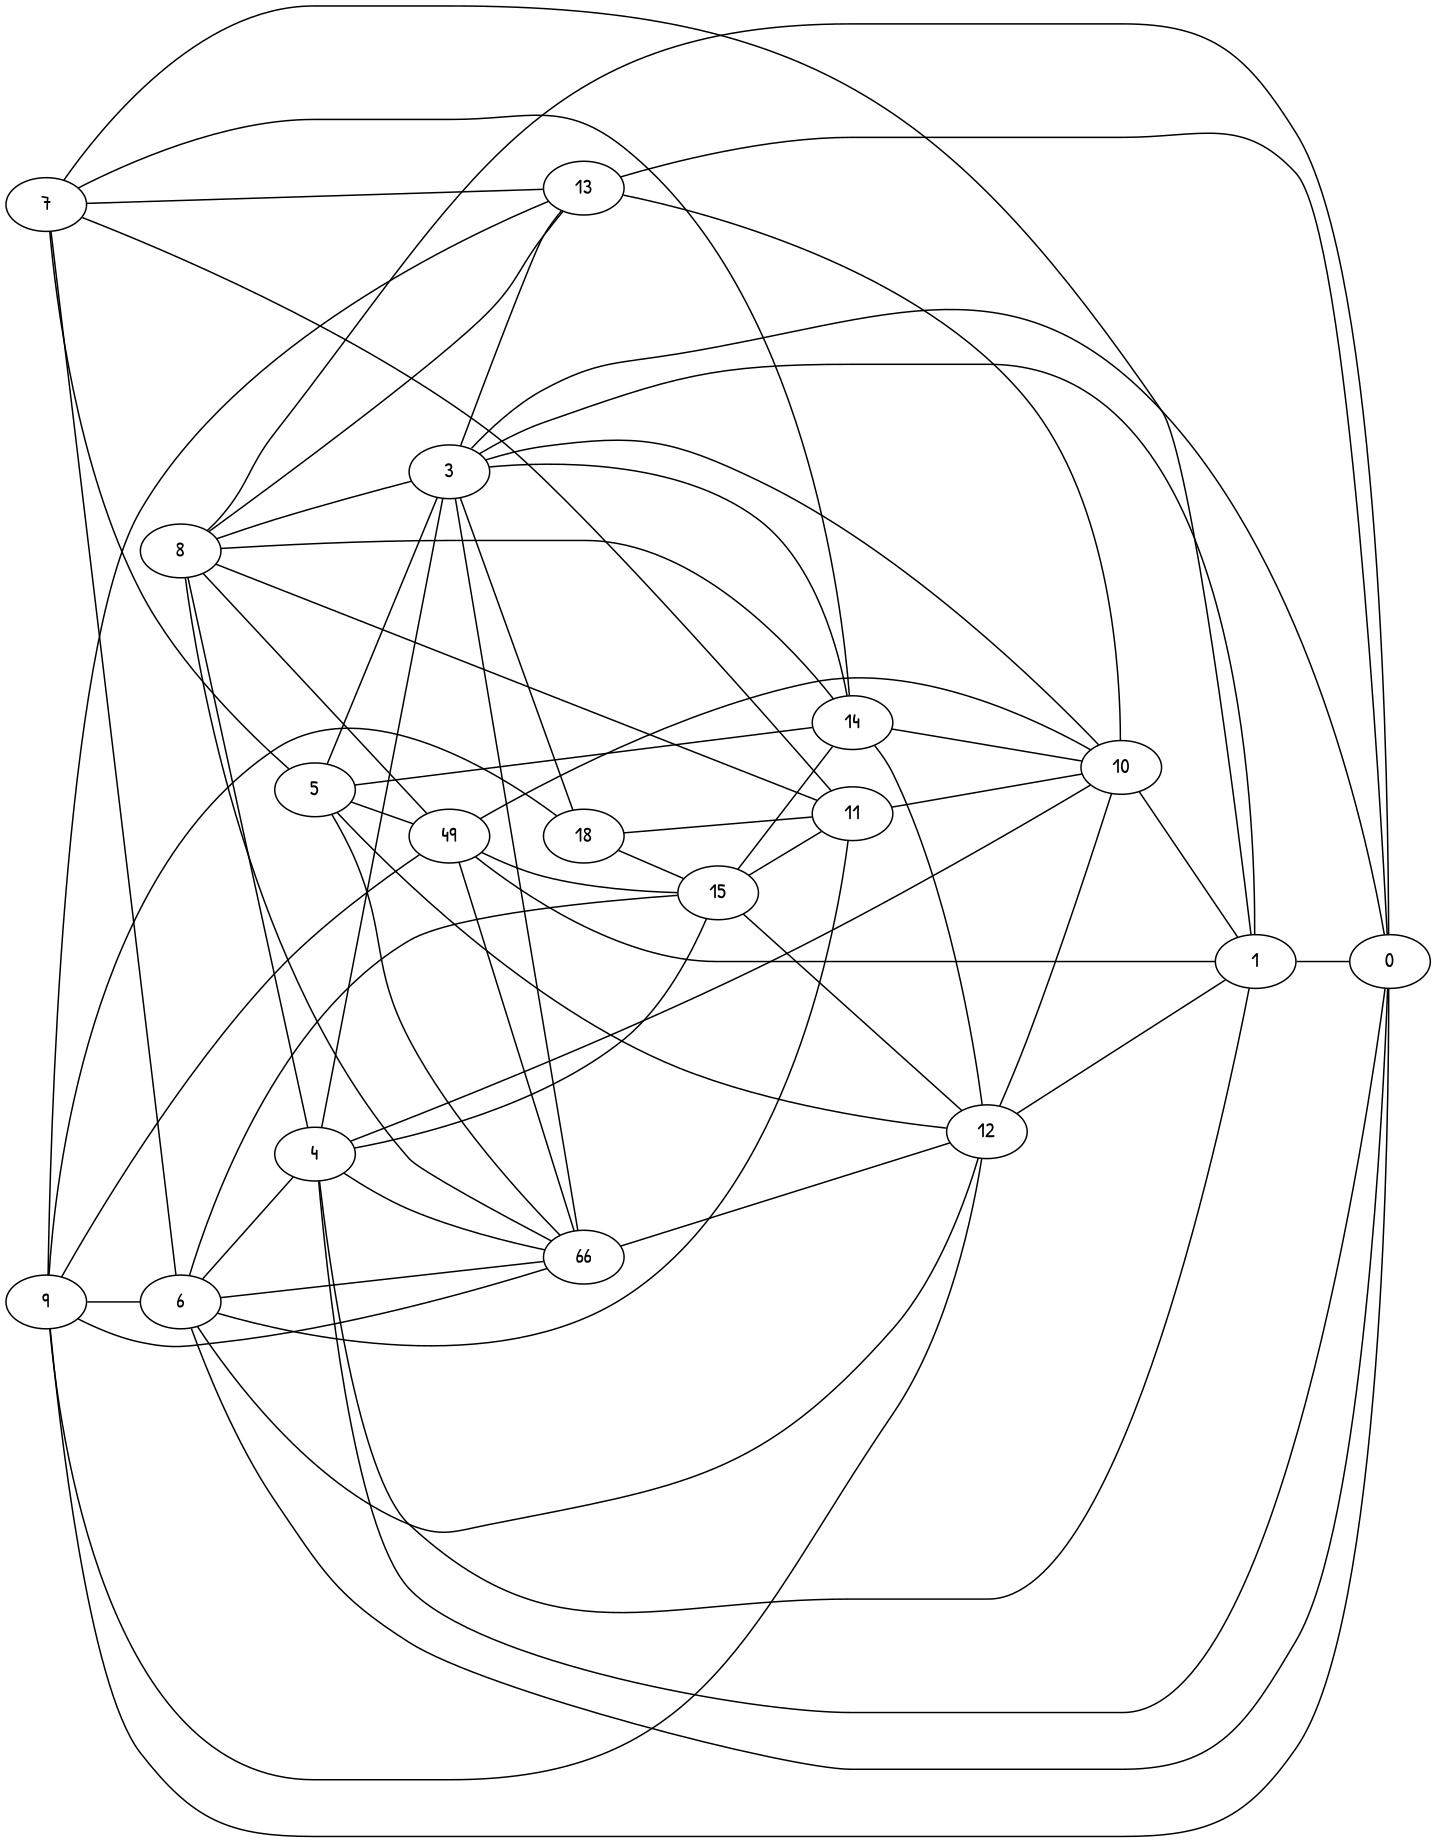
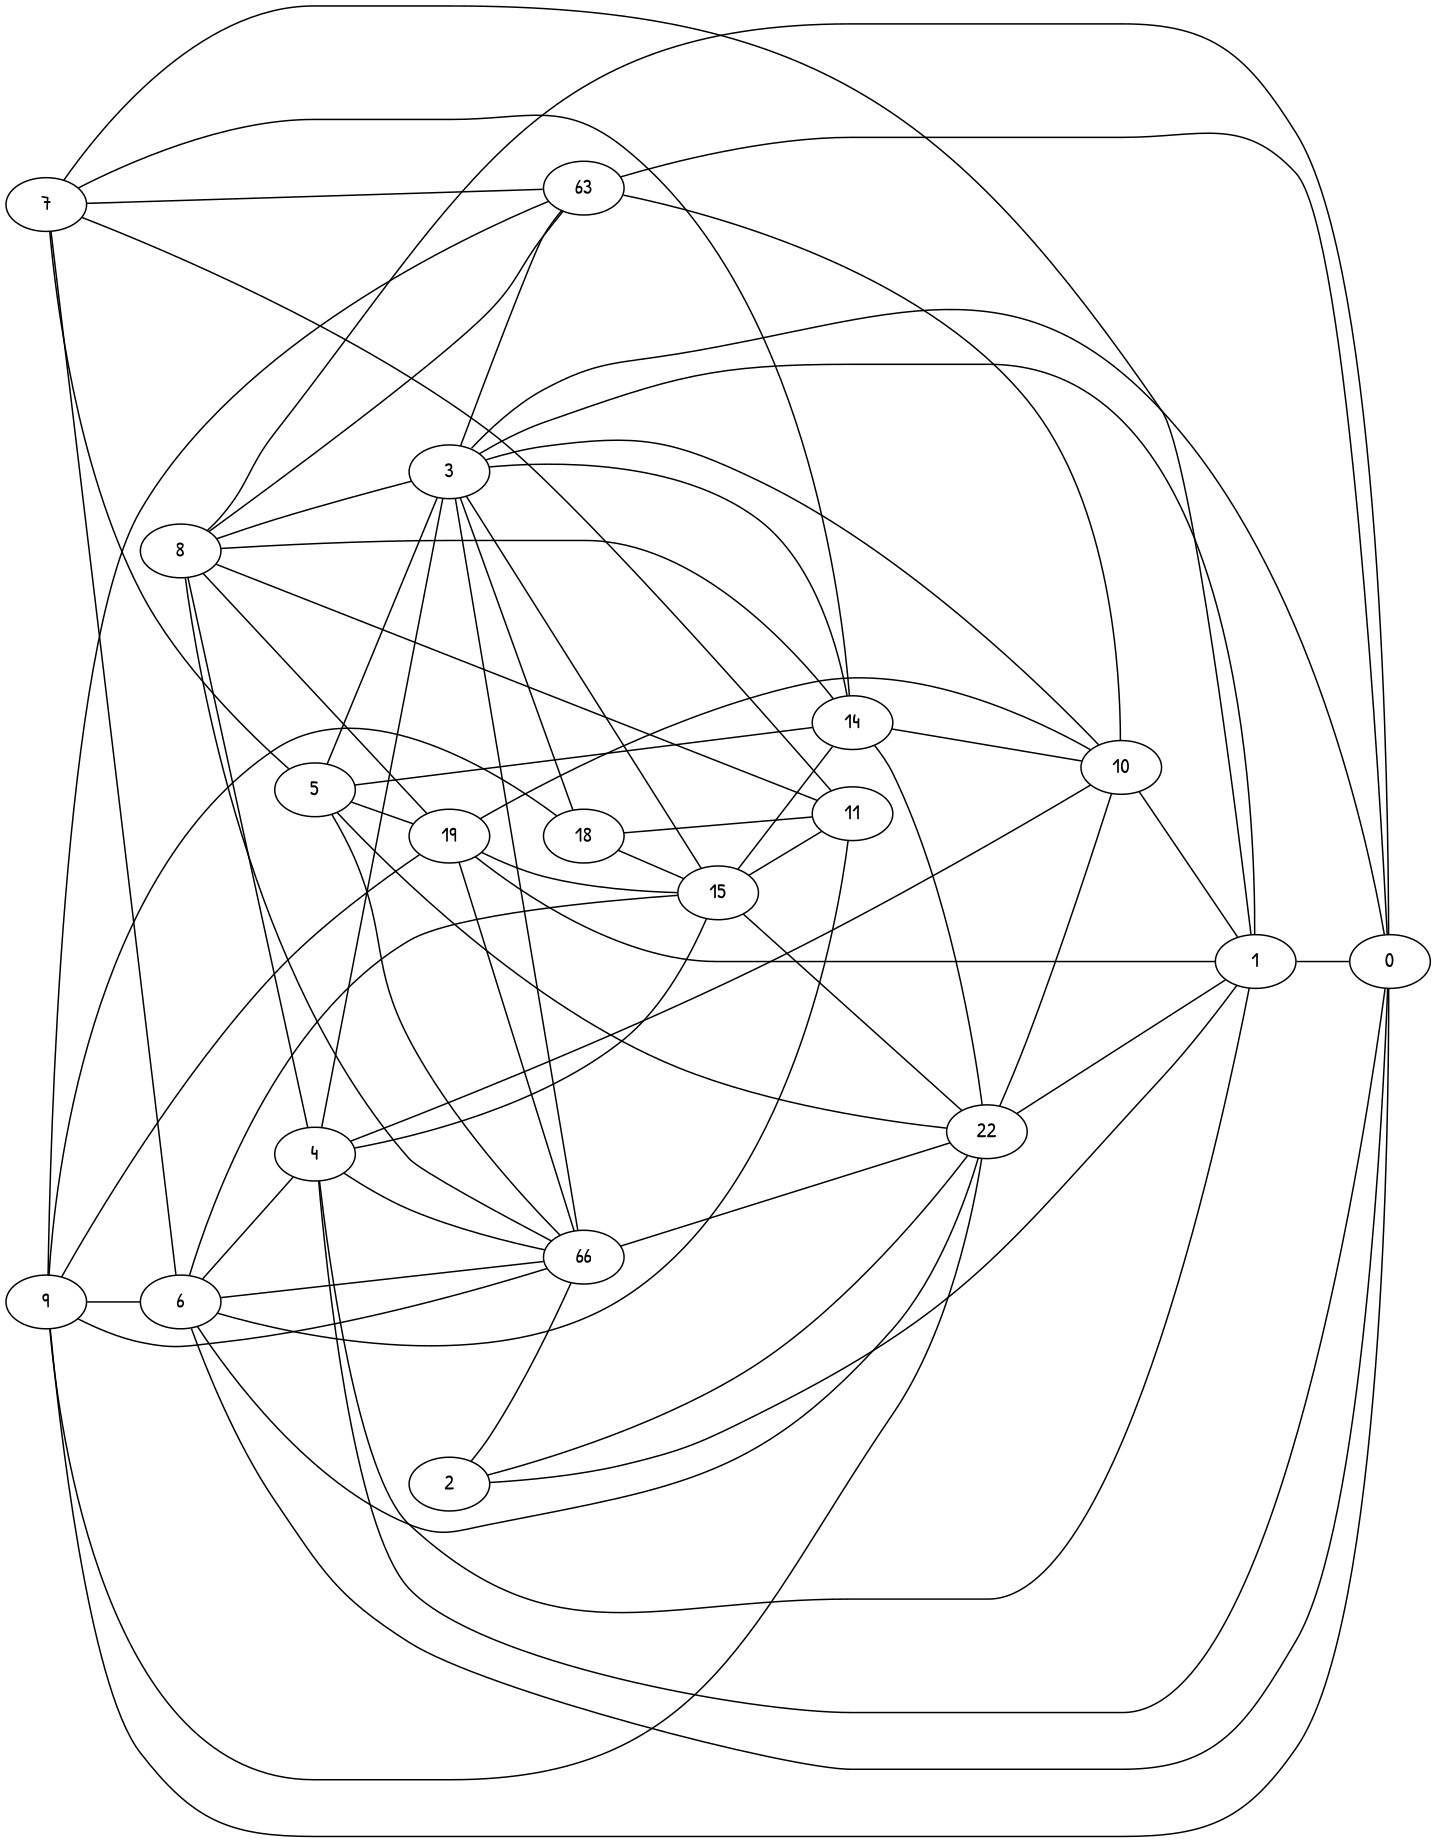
node "13": label "13" -> "63"
edge "3" -- "15": added
edge "10" -- "11": removed
node "49": label "49" -> "19"
node "12": label "12" -> "22"
node "2": added
